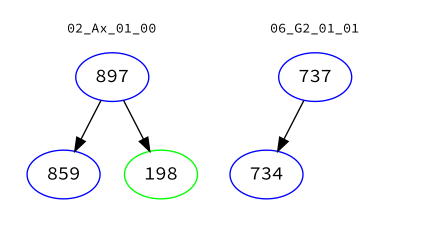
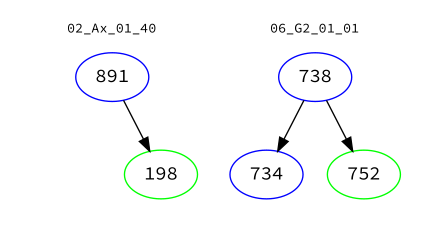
cluster "02_Ax_01_00": label "02_Ax_01_00" -> "02_Ax_01_40"
node "897": label "897" -> "891"
node "737": label "737" -> "738"
node "859": removed
node "752": added
